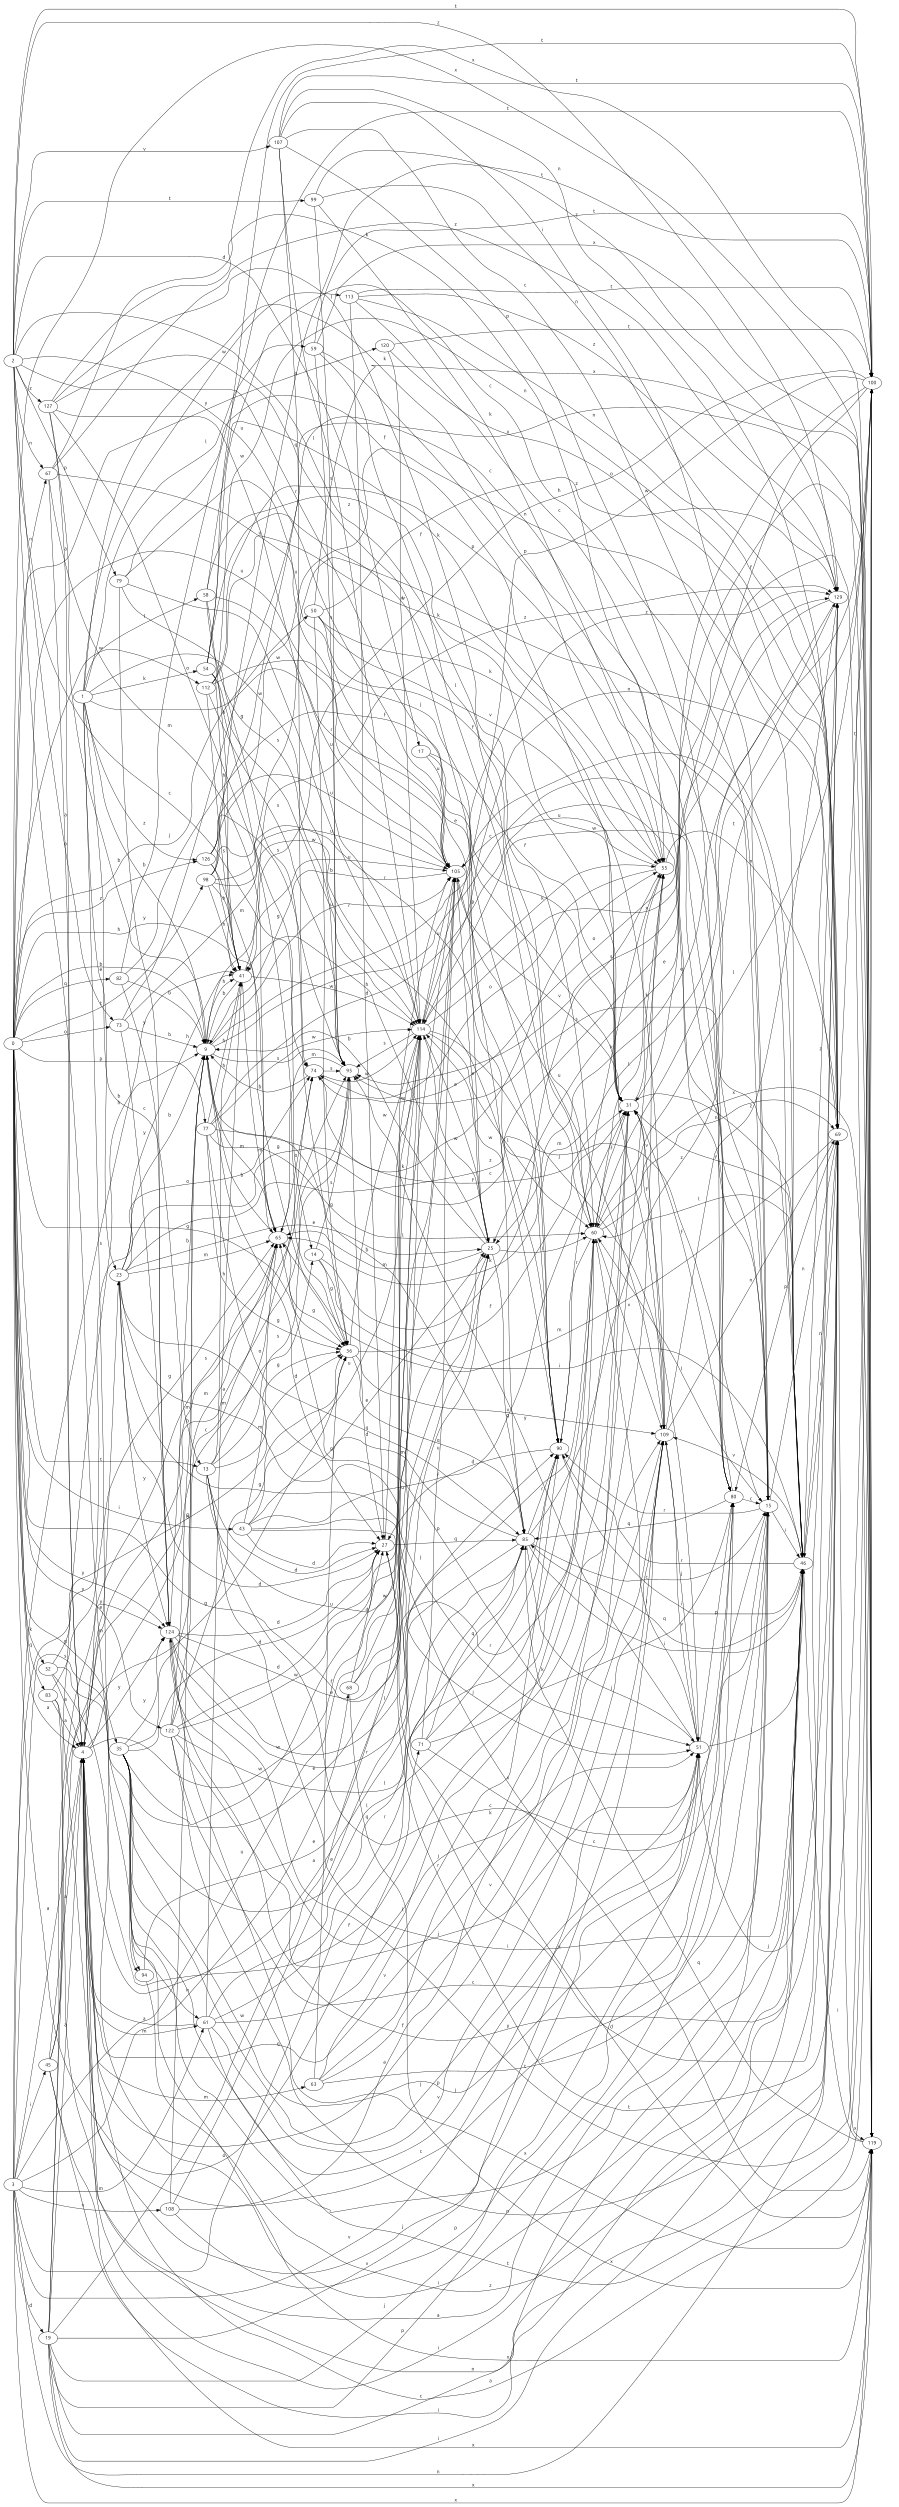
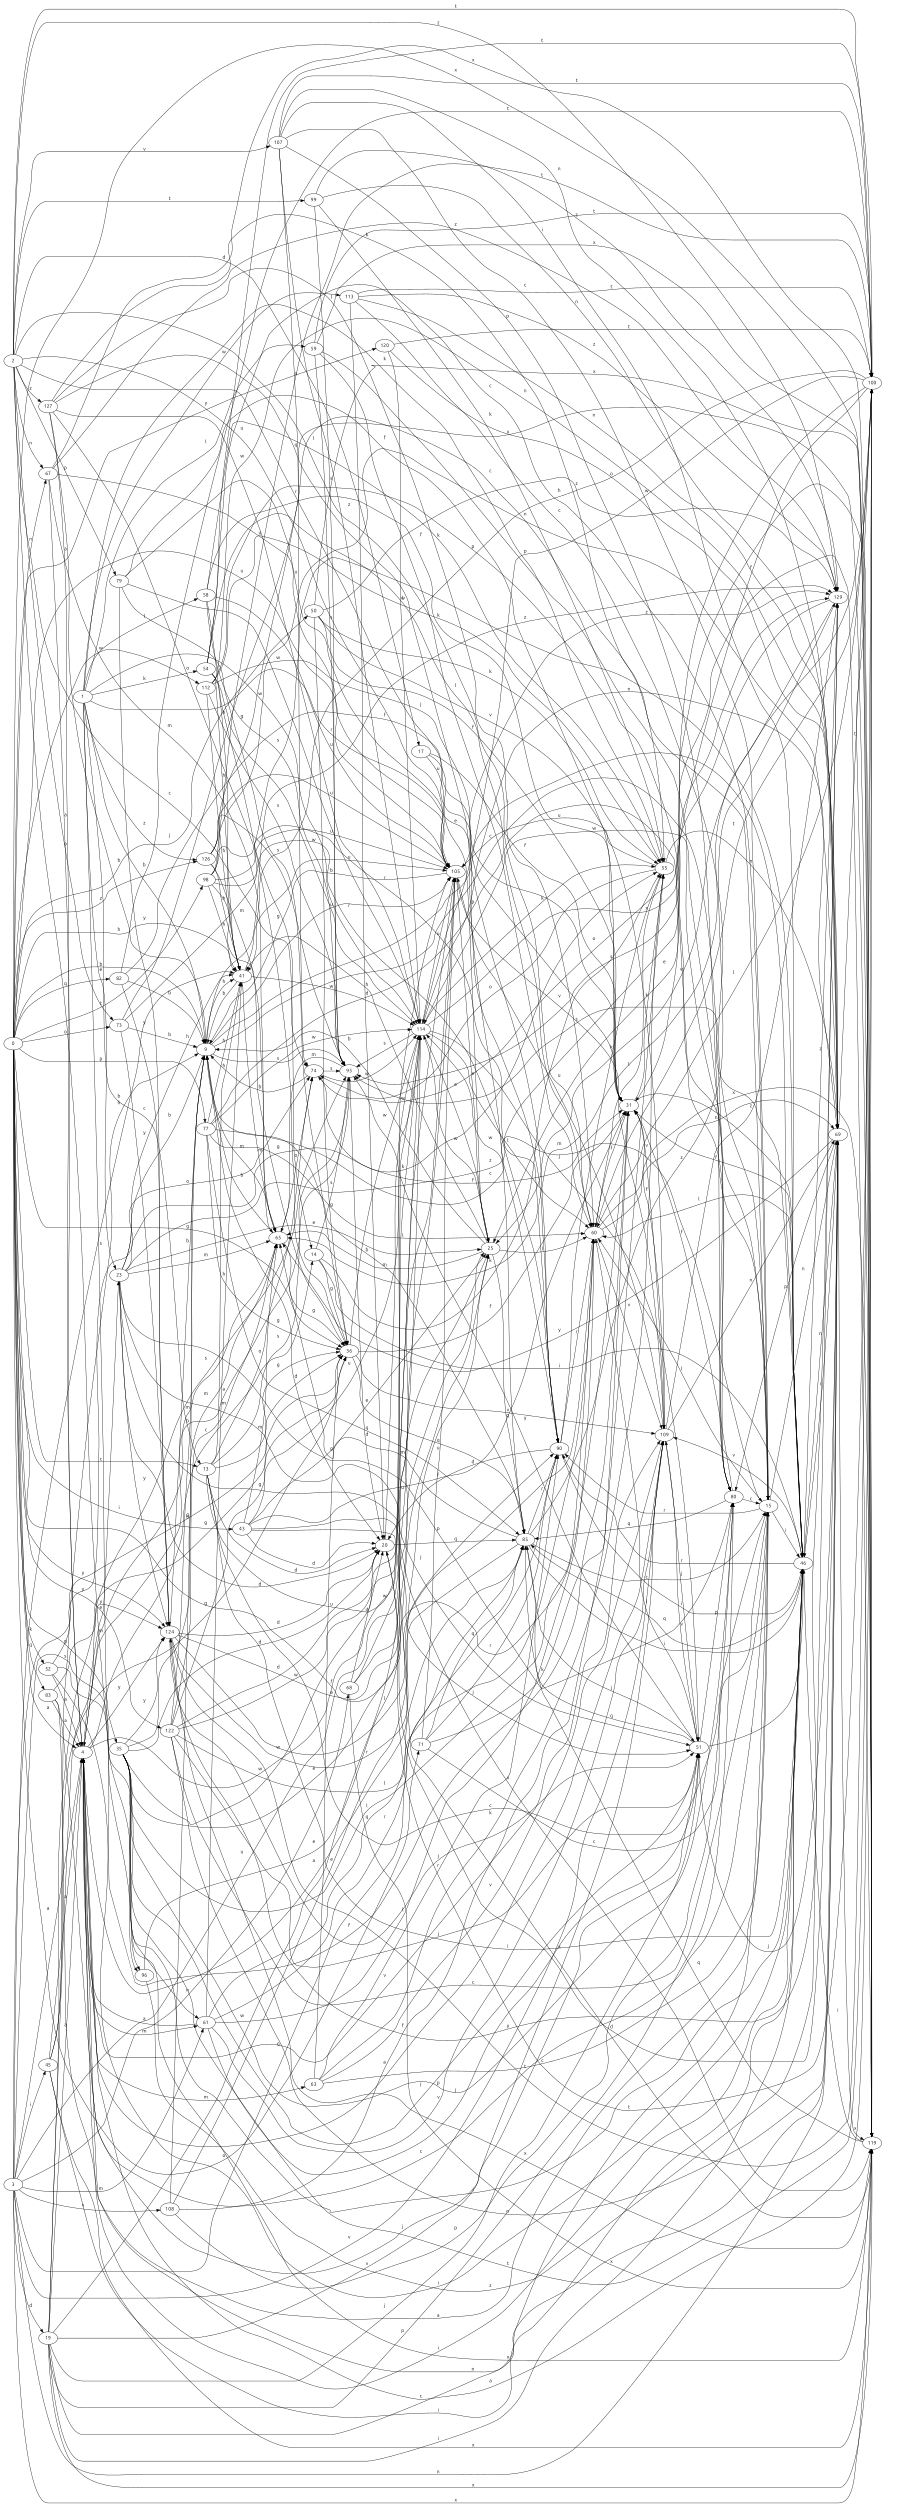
edge "112" -> "41": label "s" -> "h"
edge "60" -> "90": reversed
edge "69" -> "65": label "m" -> "y"
edge "83" -> "65": now "83" -> "36"
node "27": label "27" -> "20"
edge "51" -> "85": added, label "q"
node "94": label "94" -> "96"
